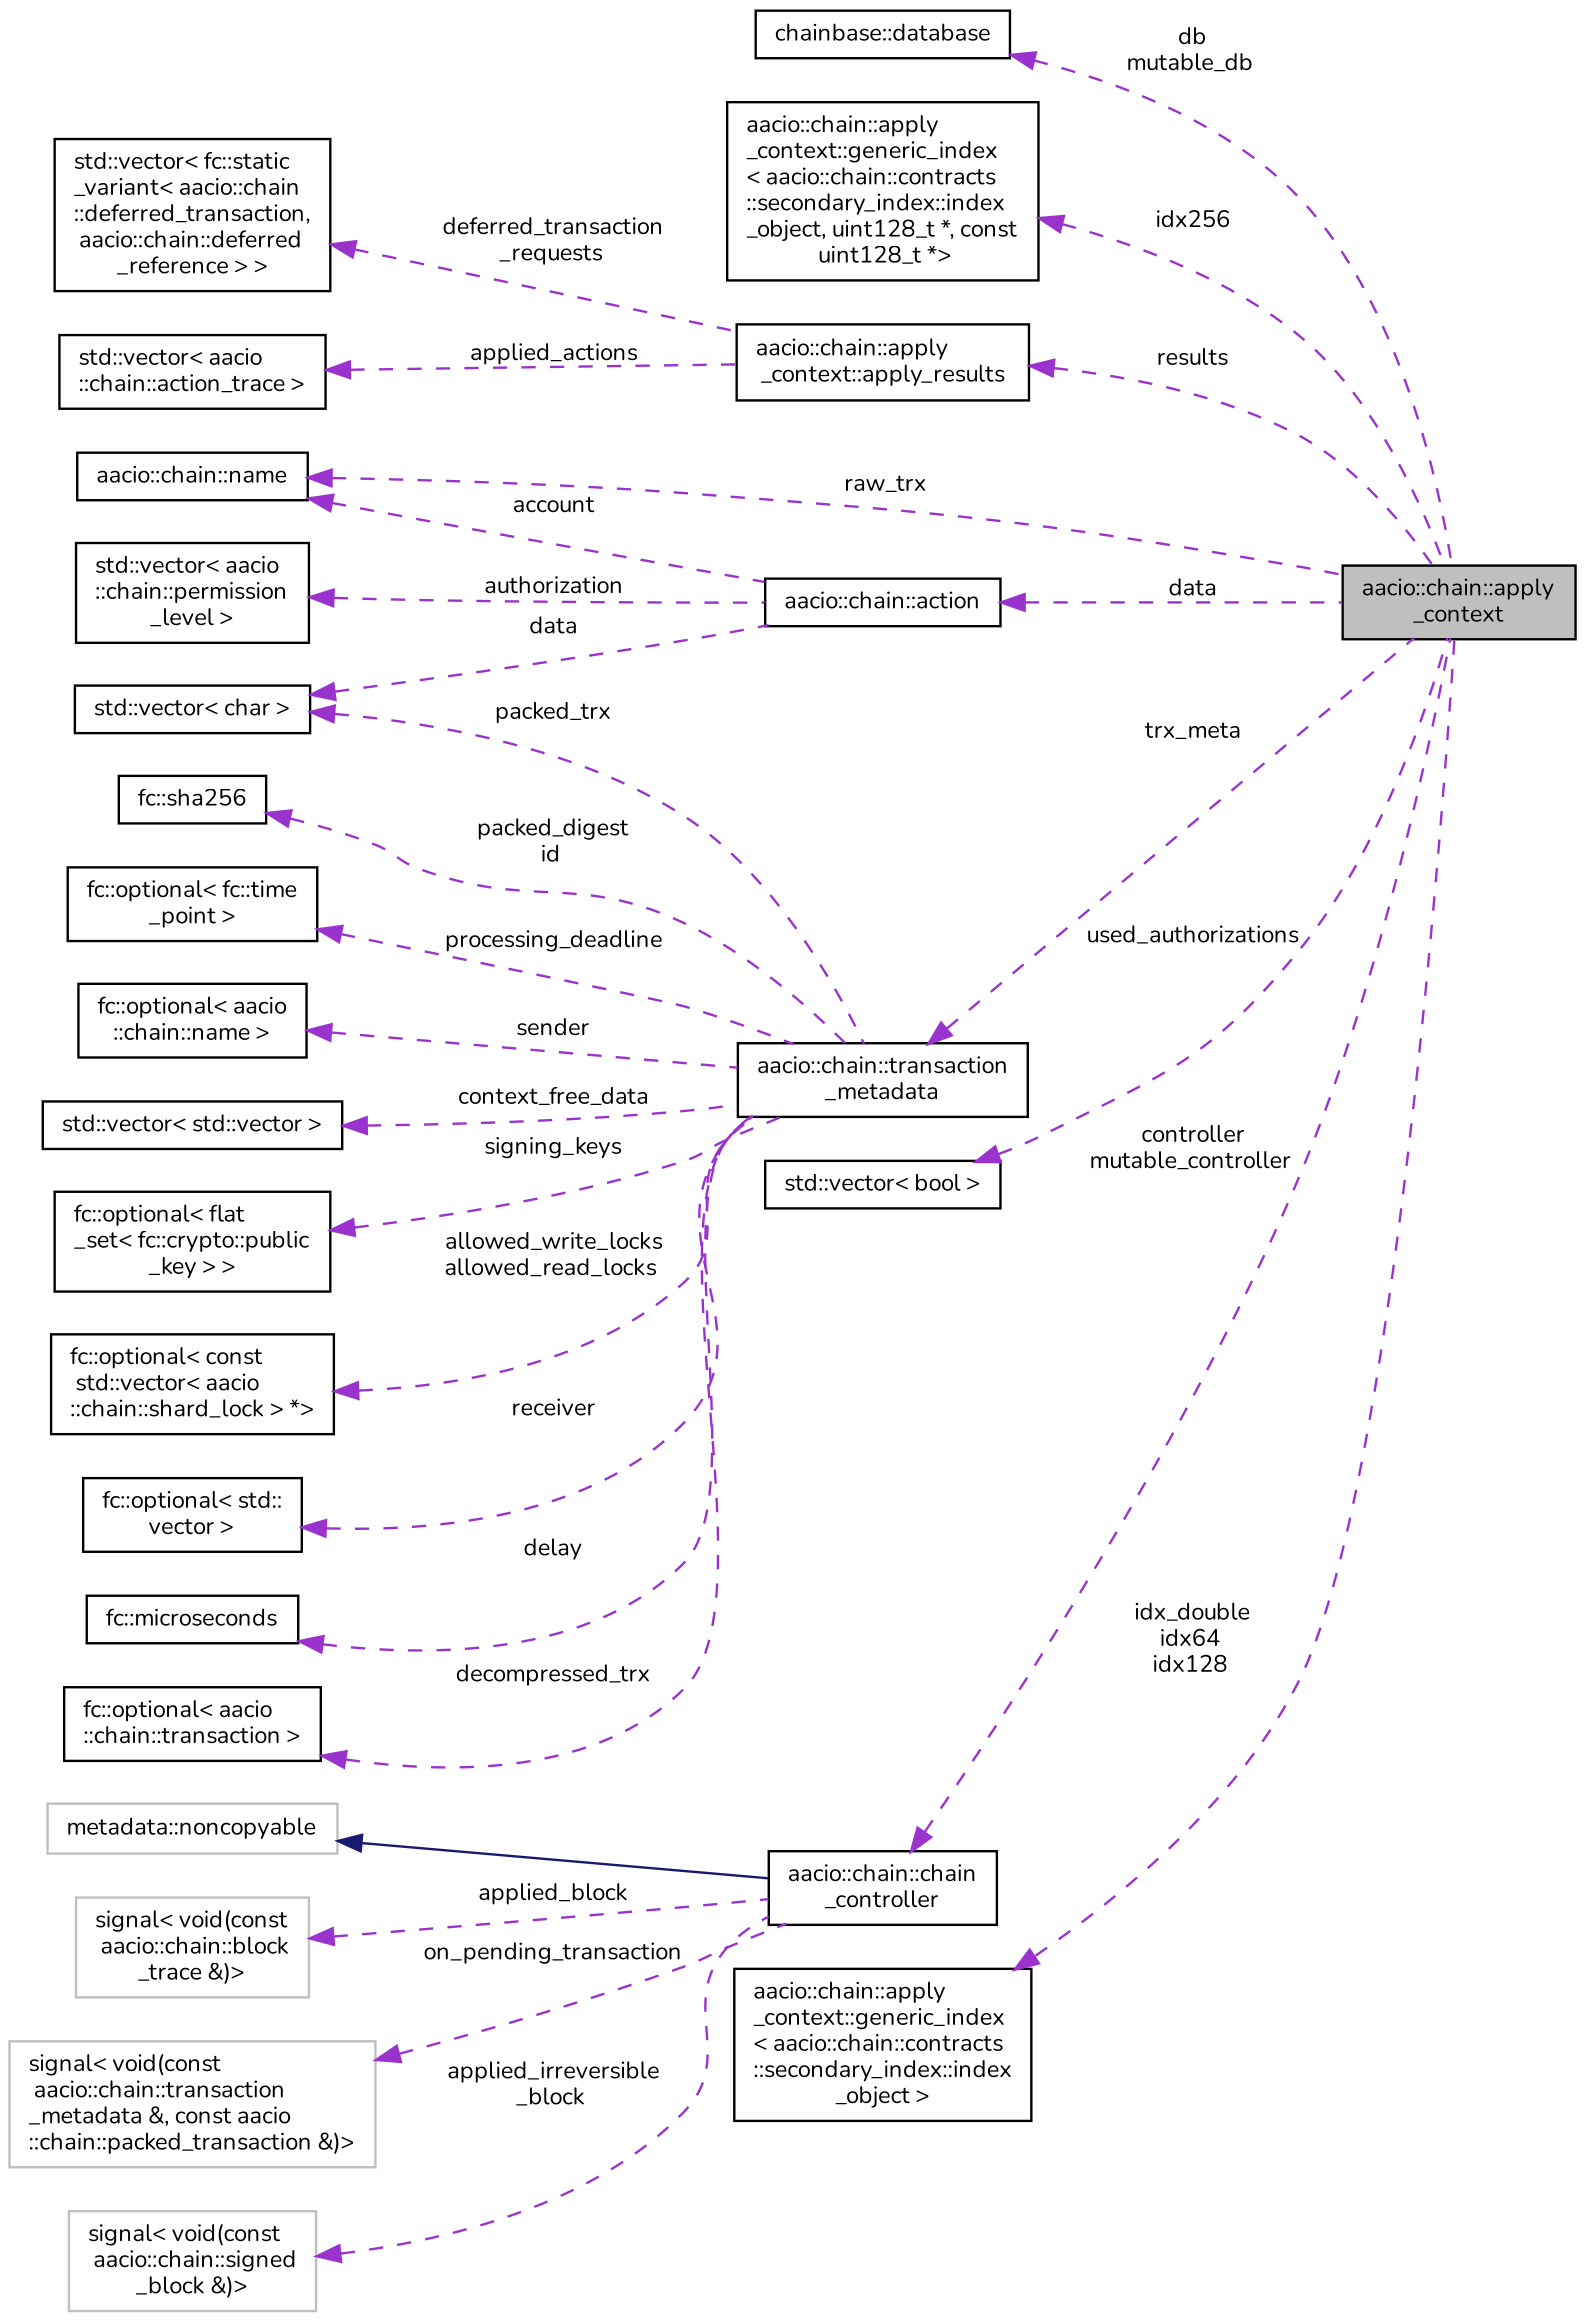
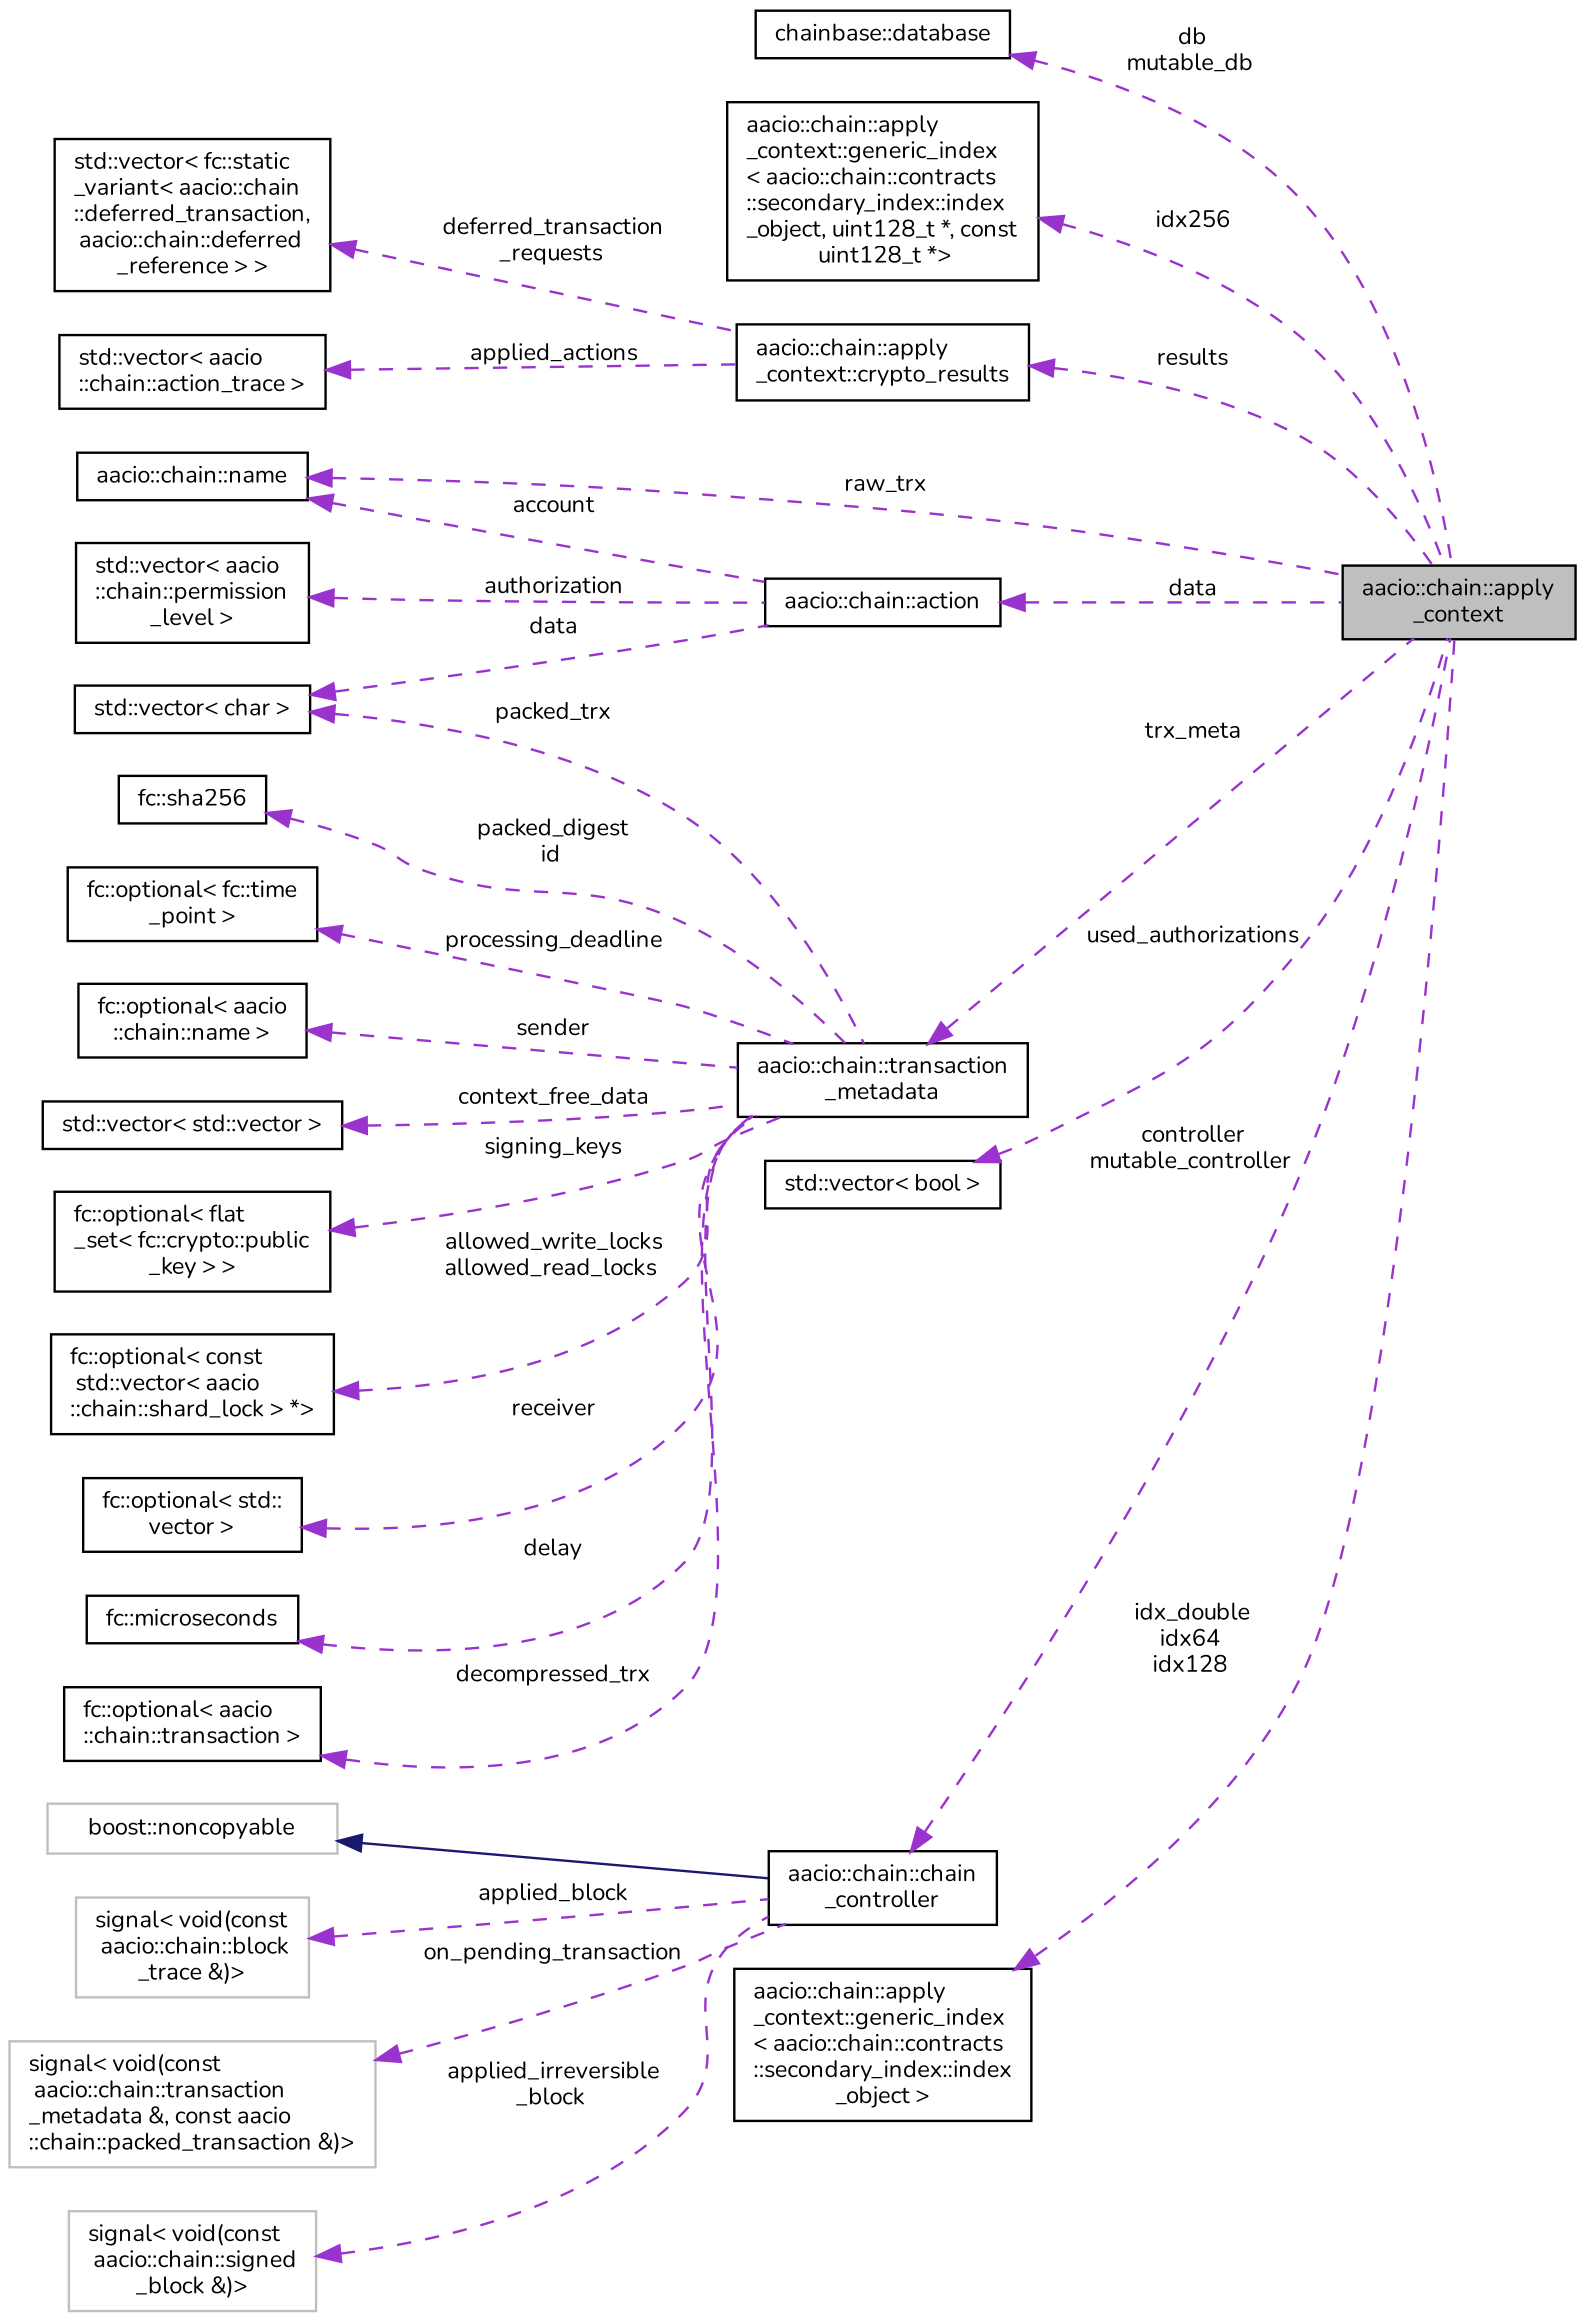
node "aacio::chain::apply _context::apply_results": label "aacio::chain::apply _context::apply_results" -> "aacio::chain::apply _context::crypto_results"
node "metadata::noncopyable": label "metadata::noncopyable" -> "boost::noncopyable"
